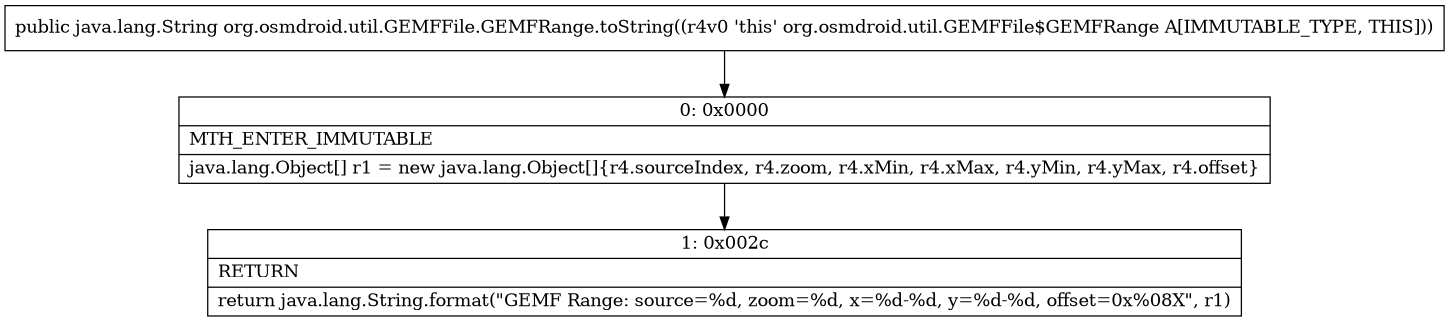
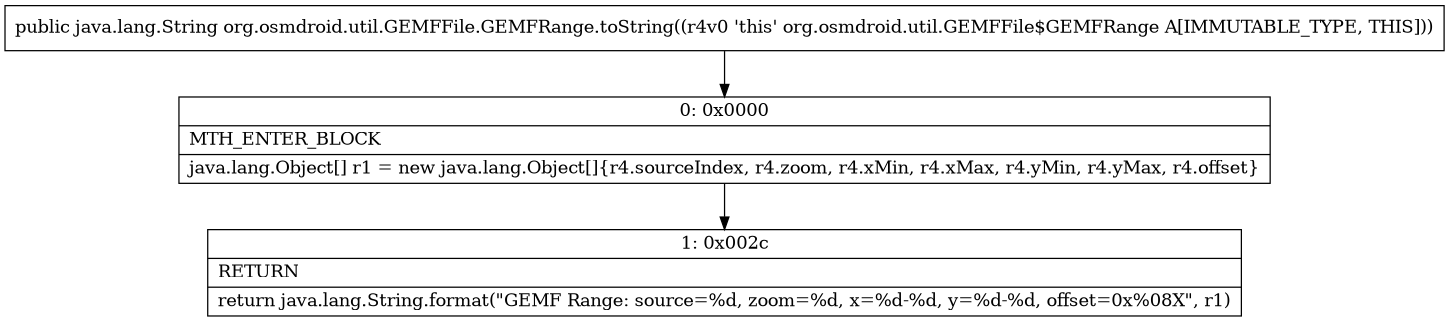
node "0: 0x0000": text "MTH_ENTER_IMMUTABLE" -> "MTH_ENTER_BLOCK"
